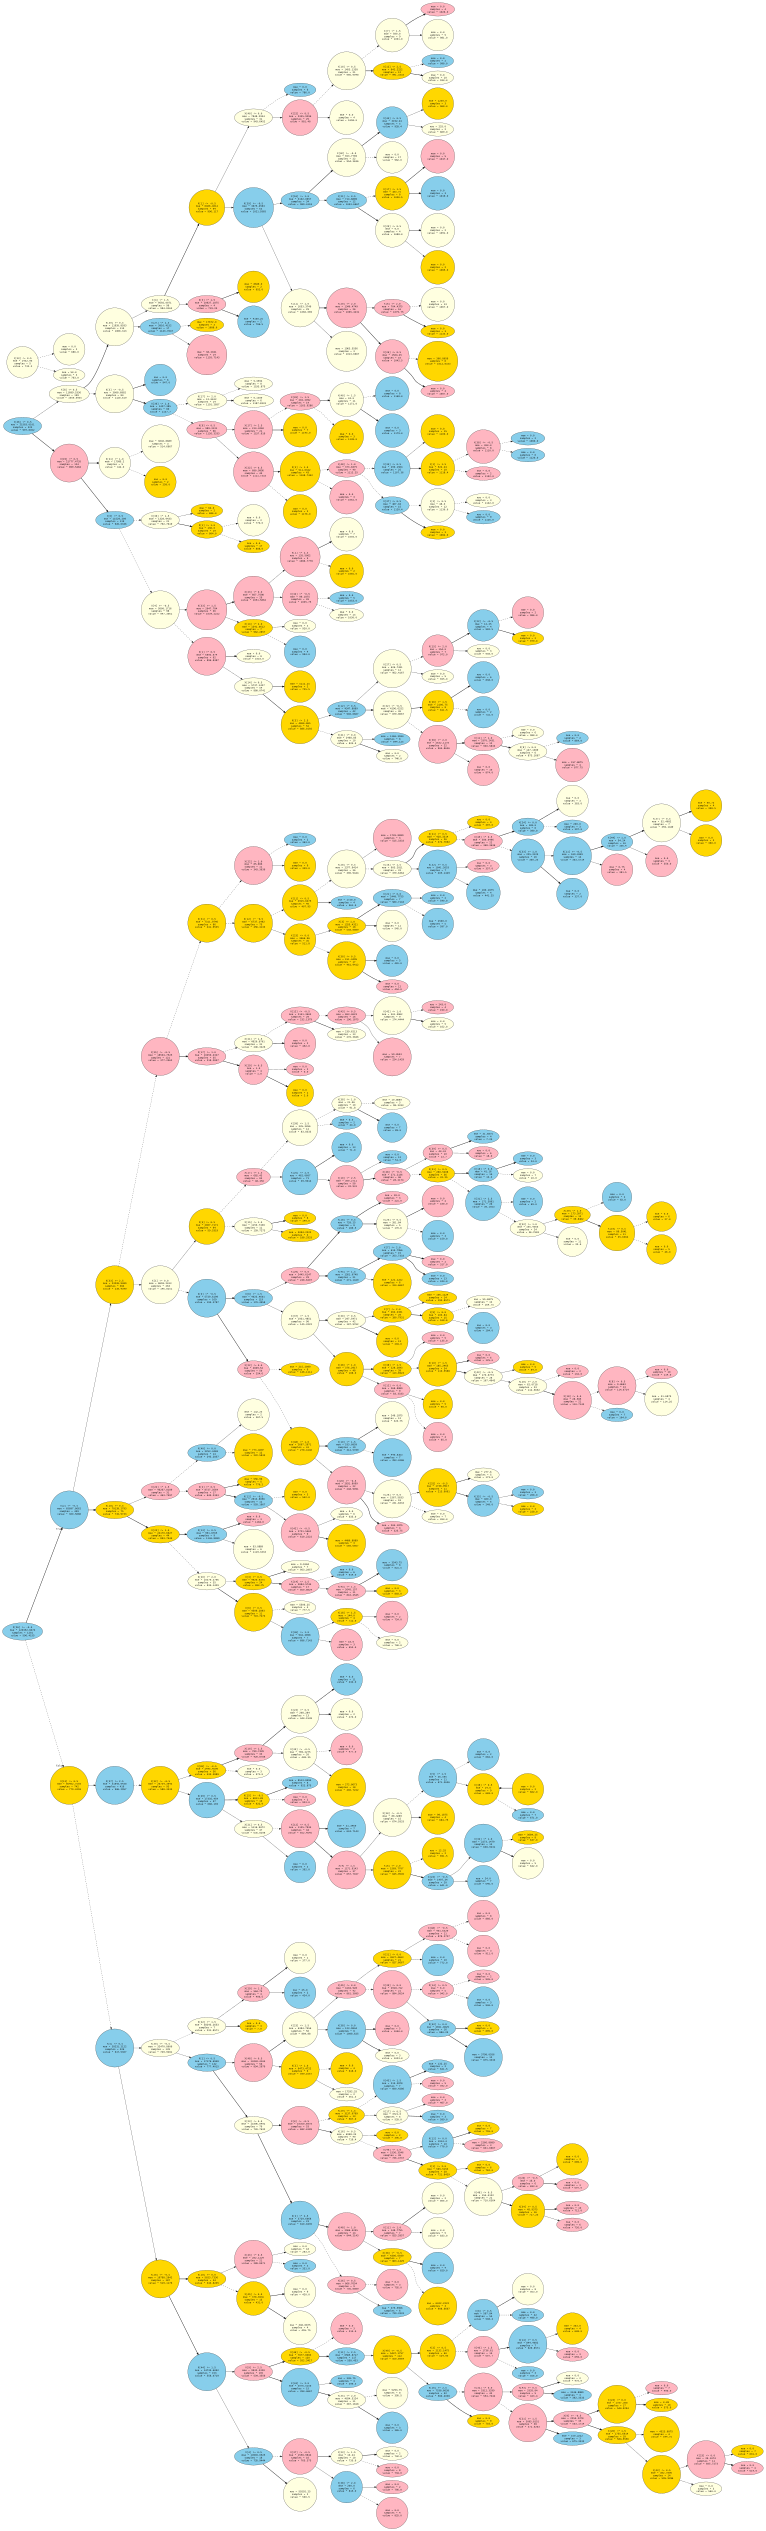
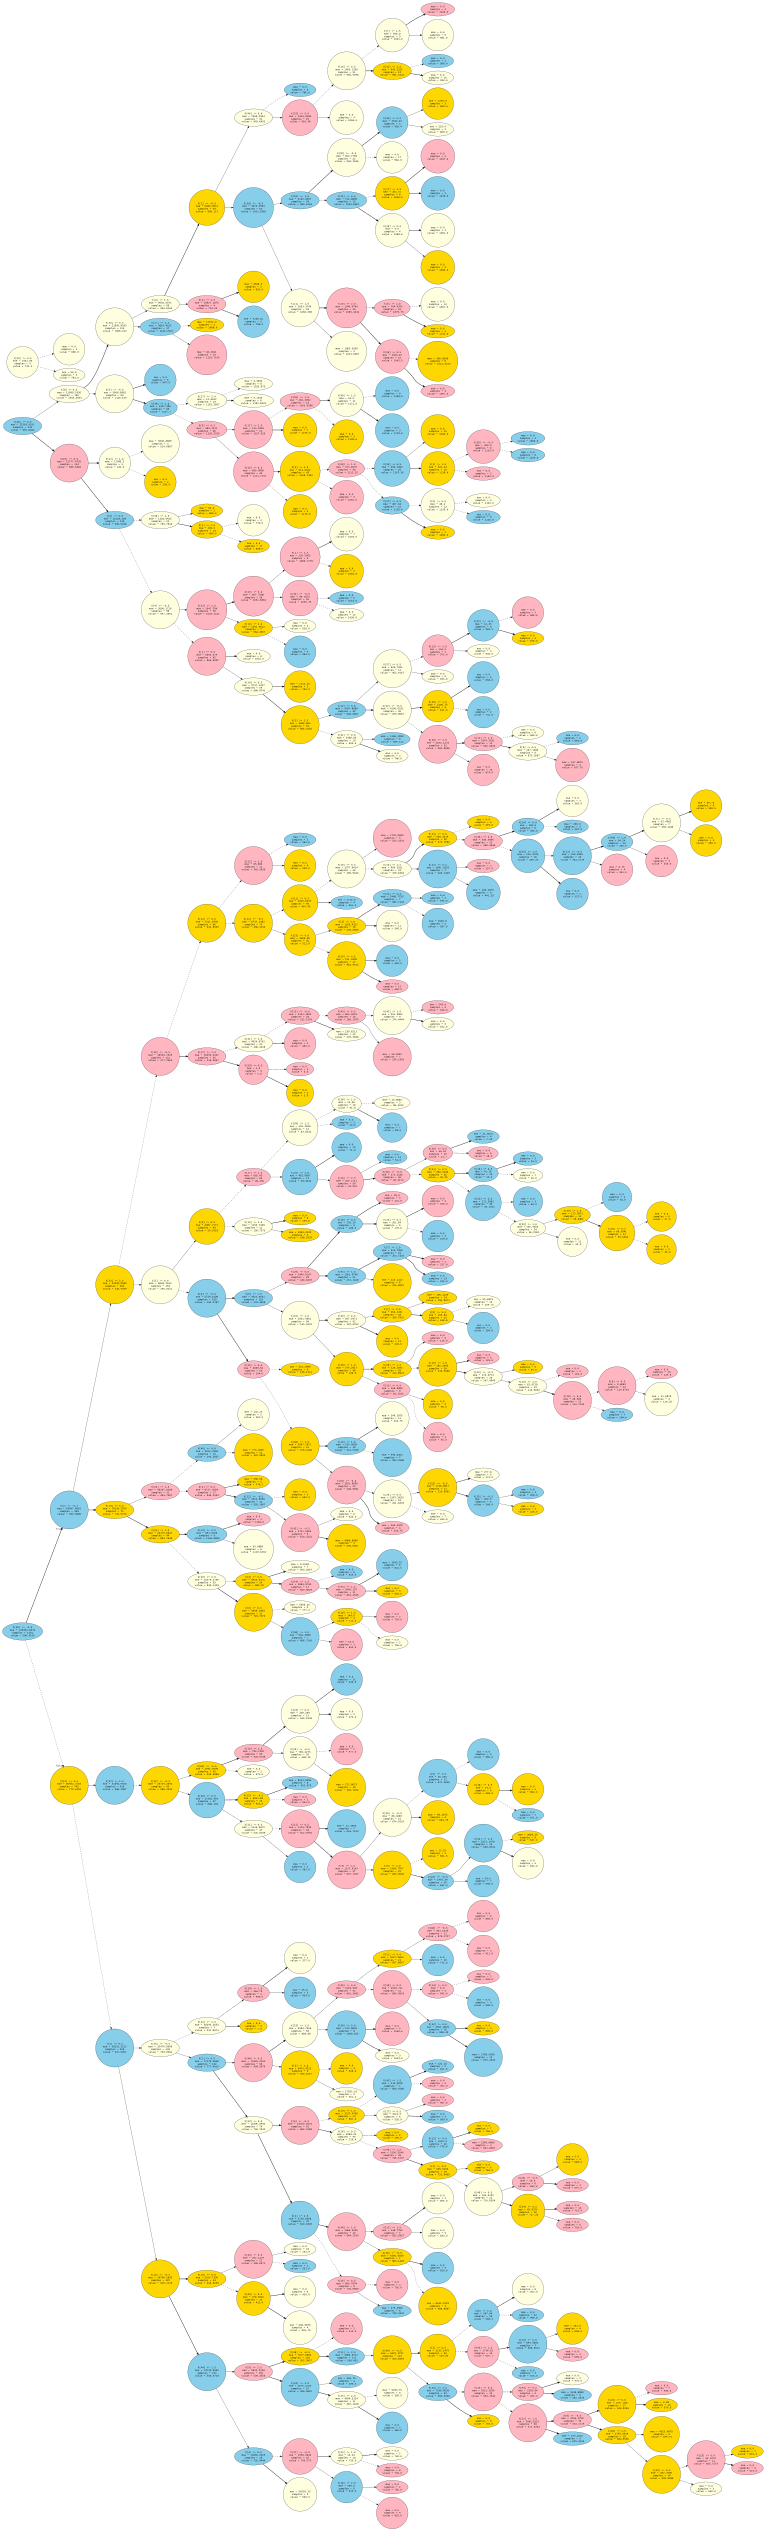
edge "mse = 0.0 samples = 2 value = 662.0" -> "X[38] <= 0.5 mse = 14.0 samples = 9 value = 669.0": reversed
